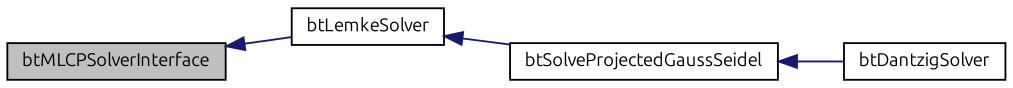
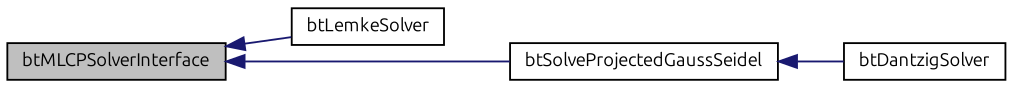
edge "btSolveProjectedGaussSeidel" -> "btLemkeSolver": now "btSolveProjectedGaussSeidel" -> "btMLCPSolverInterface"
